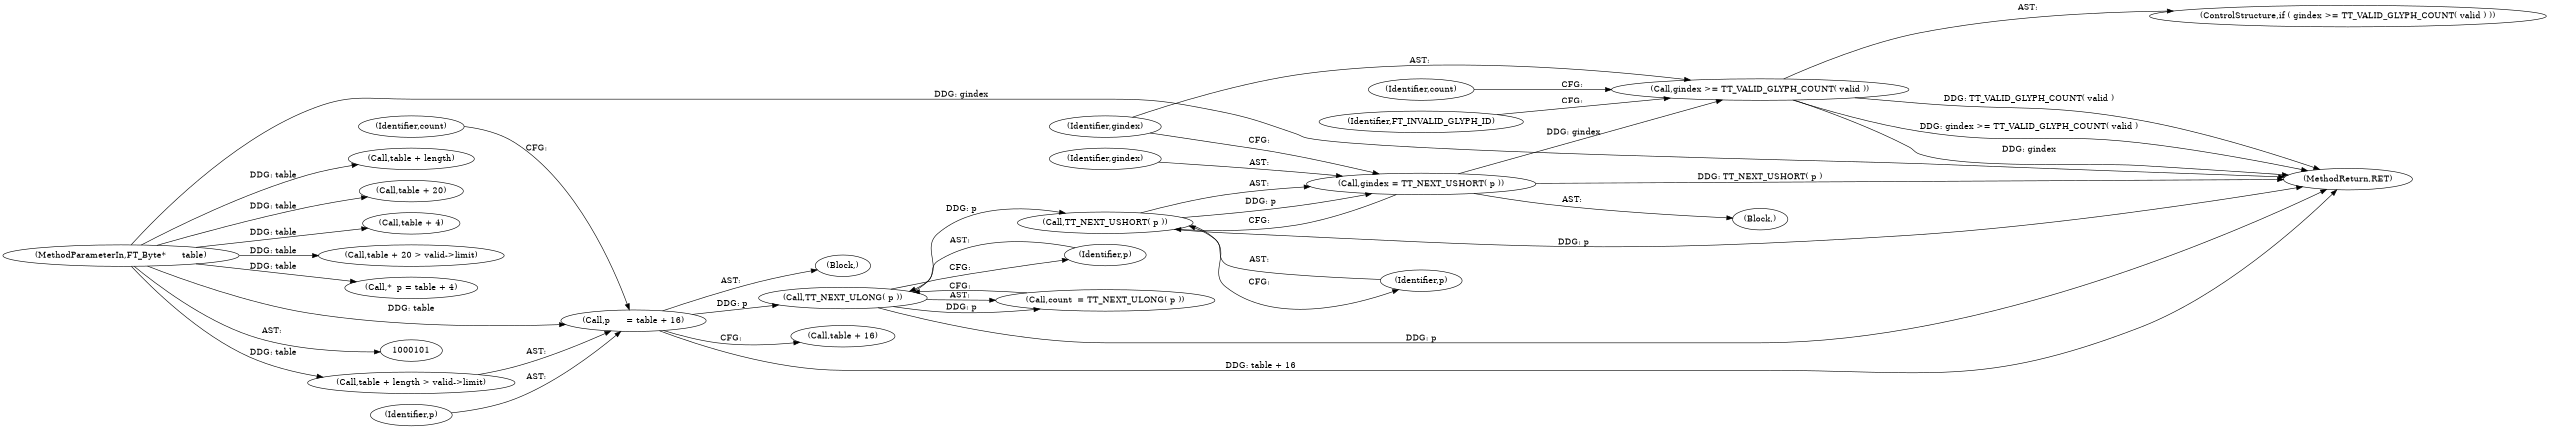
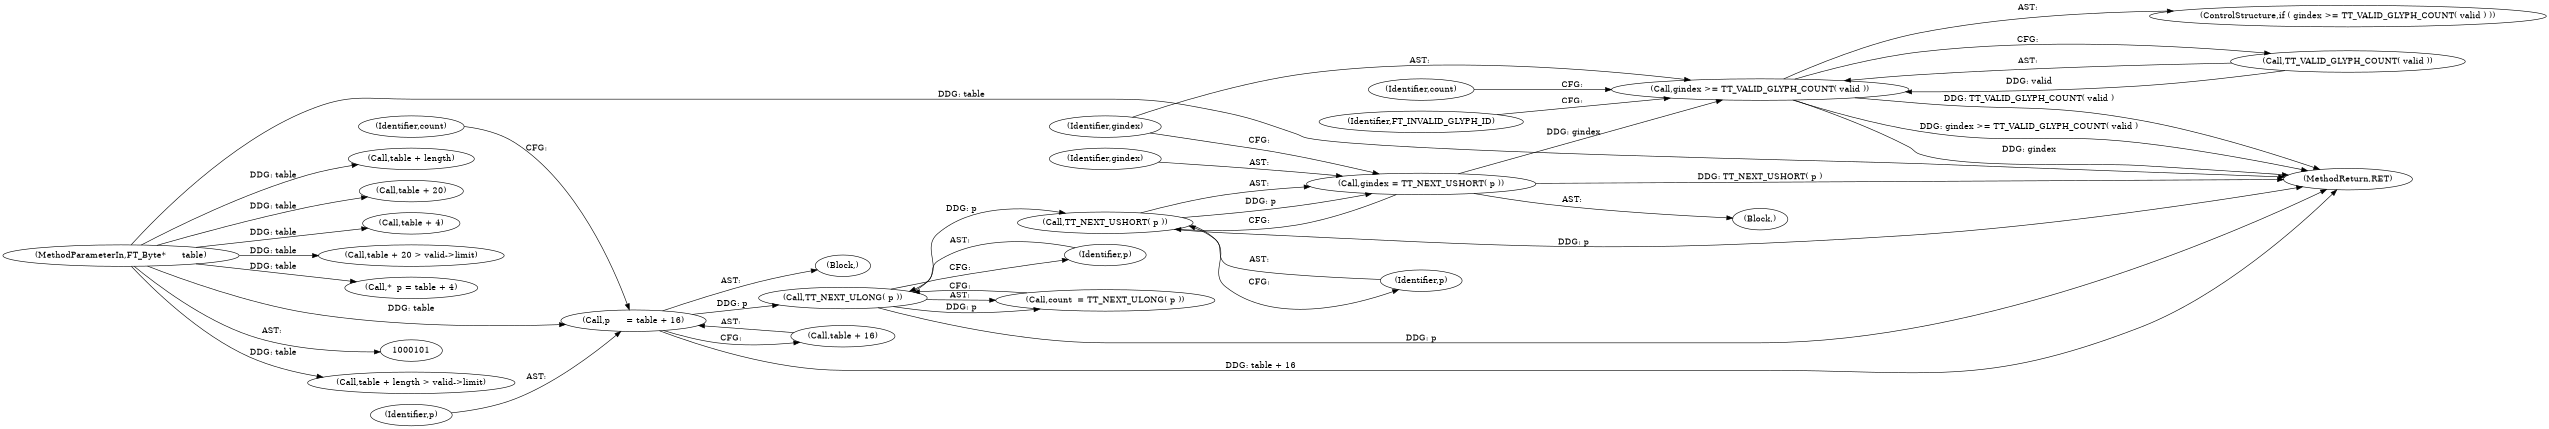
node "(Call,TT_VALID_GLYPH_COUNT( valid ))": added
edge "(MethodParameterIn,FT_Byte*      table)" -> "(MethodReturn,RET)": label "DDG: gindex" -> "DDG: table"
edge "(Call,table + length > valid->limit)" -> "(Call,p      = table + 16)": now "(Call,table + 16)" -> "(Call,p      = table + 16)"
